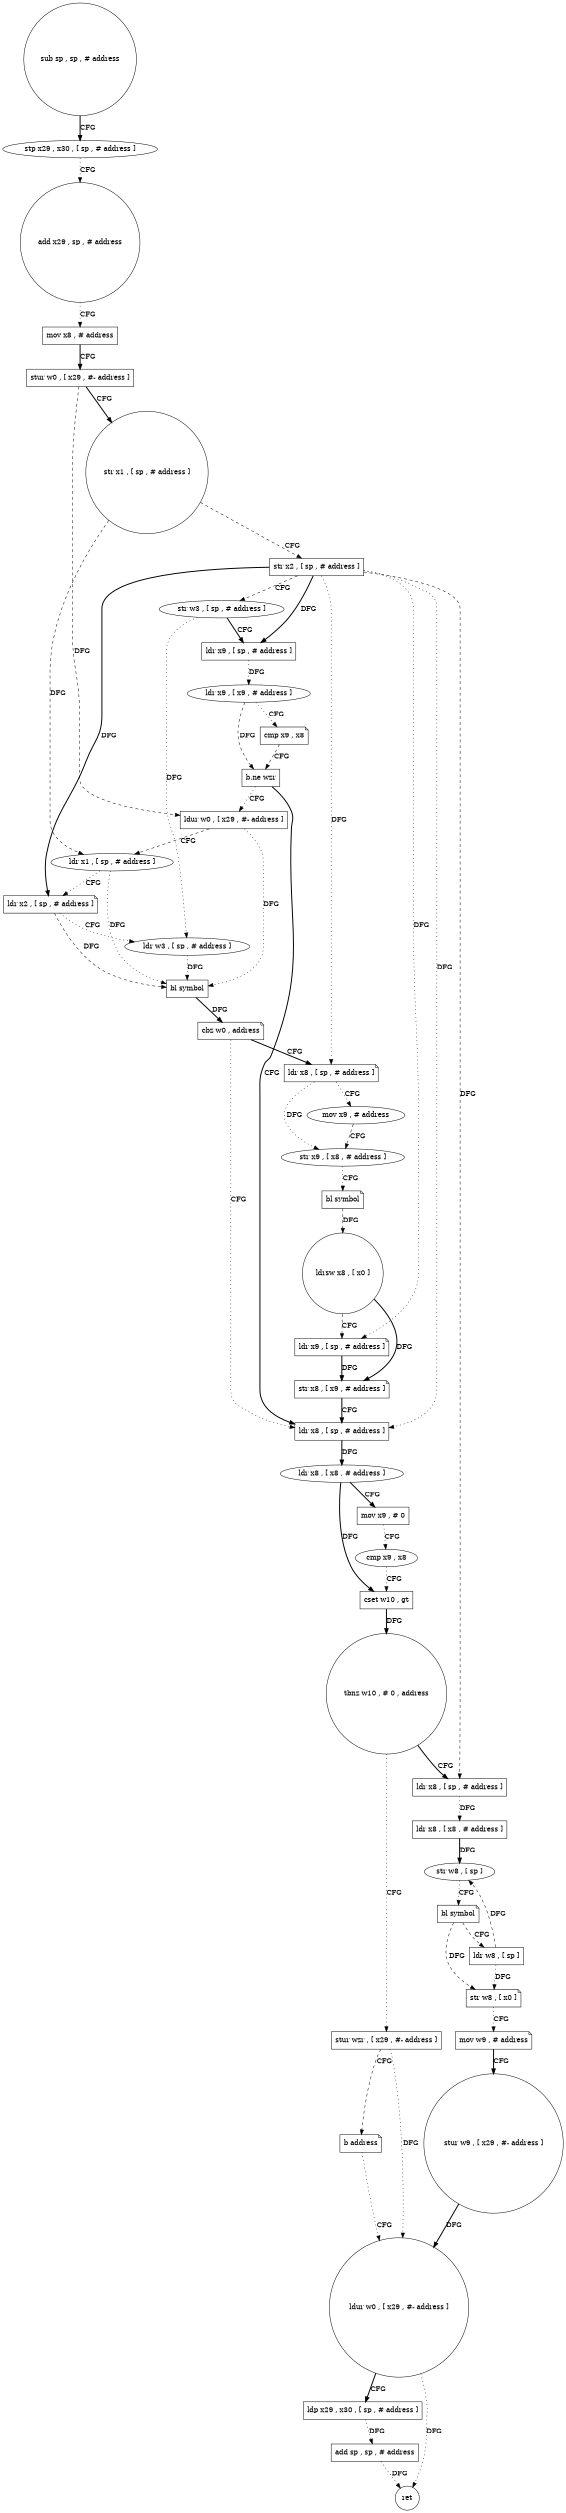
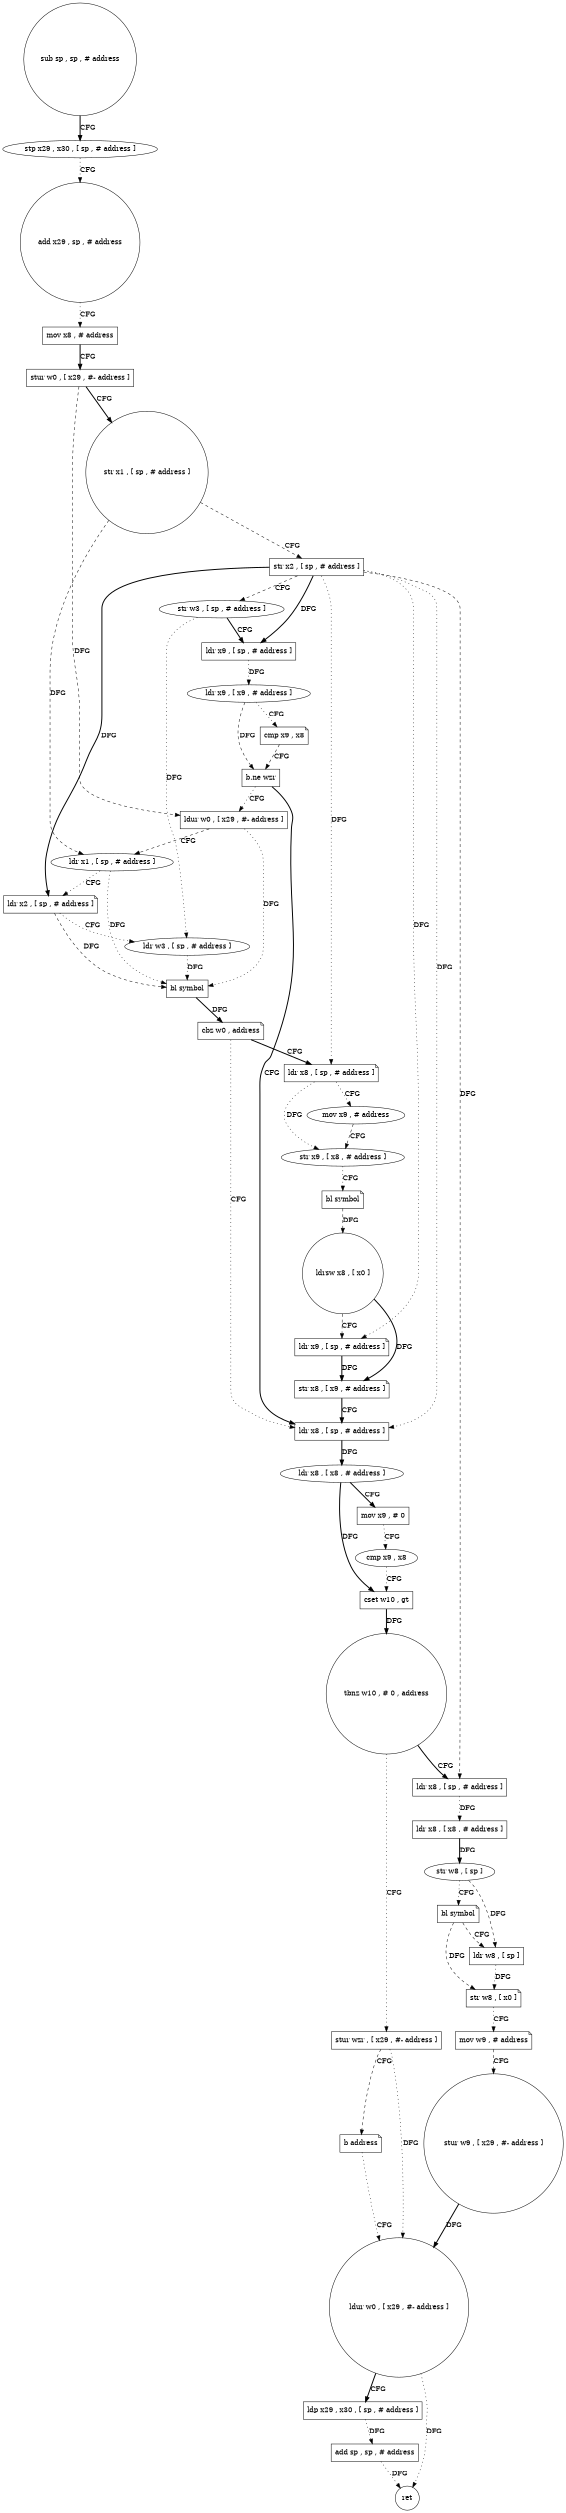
edge "ldr w8 , [ sp ]" -> "str w8 , [ sp ]": reversed
edge "mov w9 , # address" -> "stur w9 , [ x29 , #- address ]": style bold -> dashed
